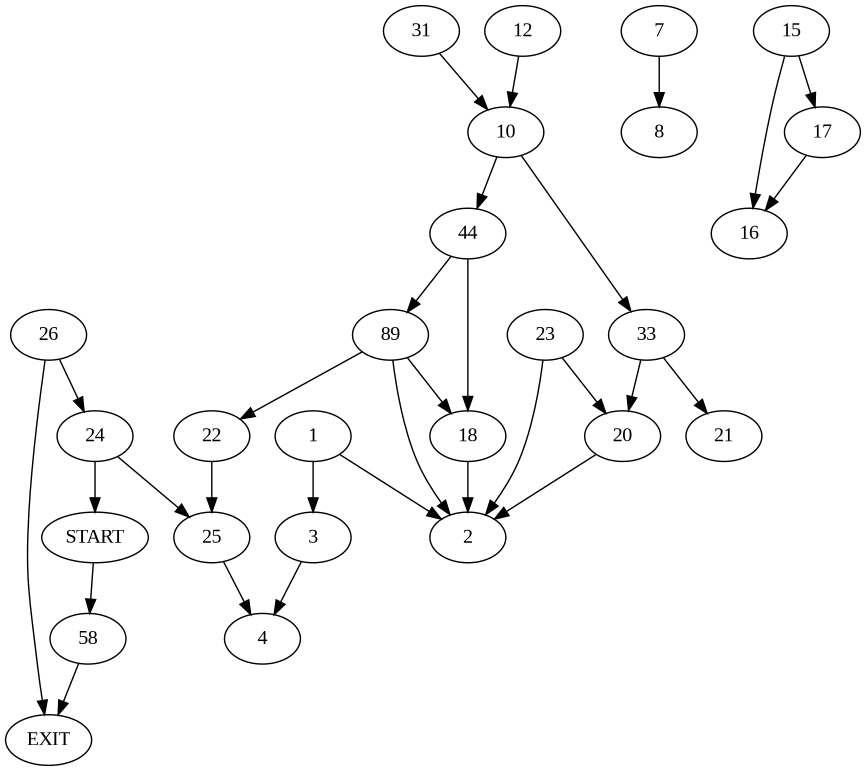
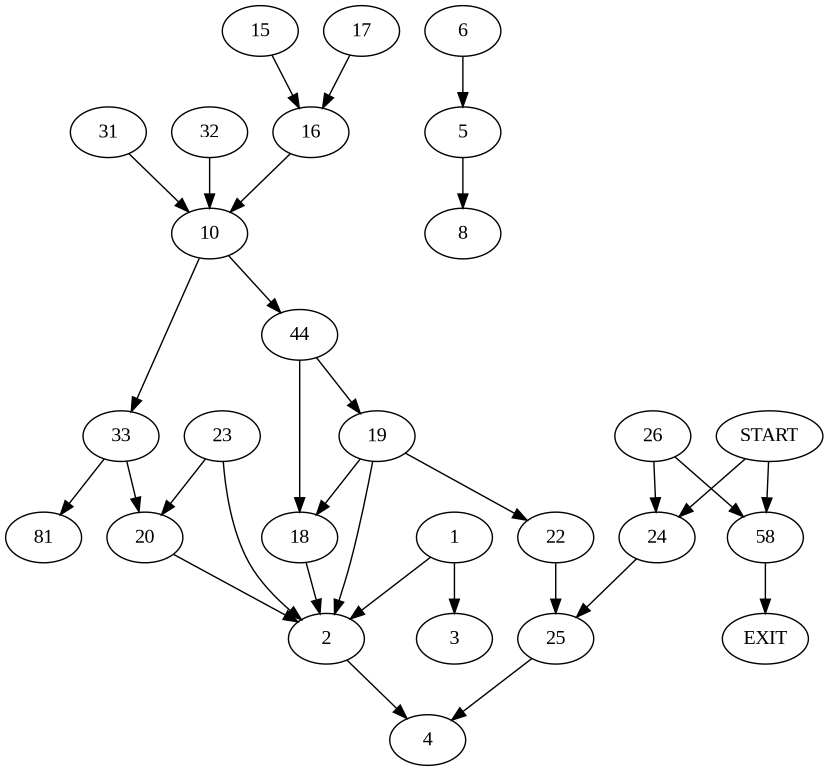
node "6": added
node "12": label "12" -> "32"
node "7": label "7" -> "5"
edge "15" -> "17": removed
edge "16" -> "10": added
node "89": label "89" -> "19"
node "21": label "21" -> "81"
edge "24" -> "START": reversed
edge "26" -> "EXIT": now "26" -> "58"
edge "3" -> "4": now "2" -> "4"
